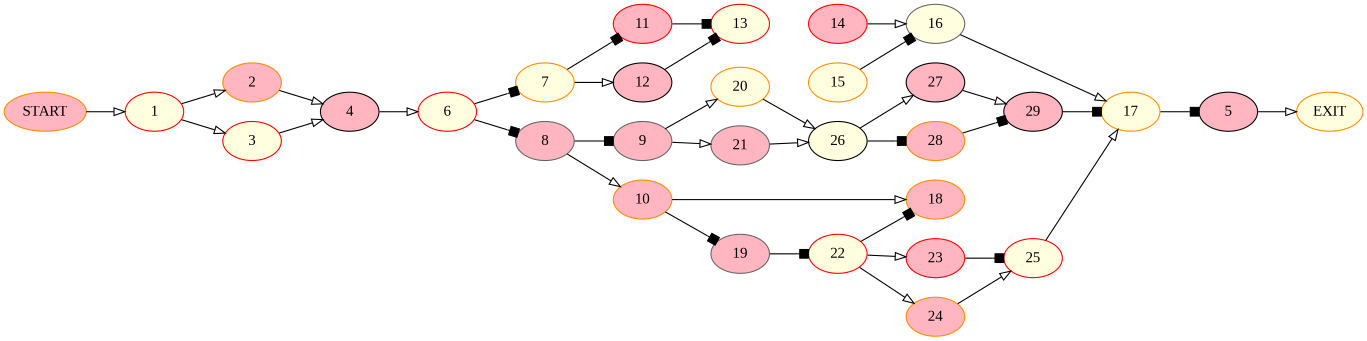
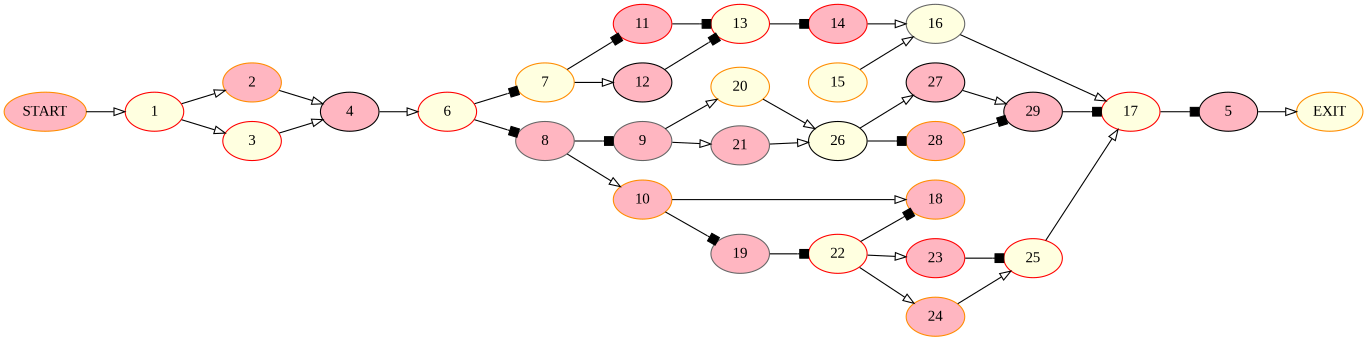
edge "13" -> "14": added
edge "15" -> "16": arrowhead box -> onormal
node "17": color darkorange -> red
